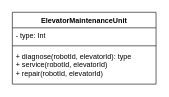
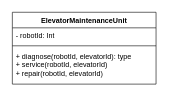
node "- type: Int": label "- type: Int" -> "- robotId: Int"
